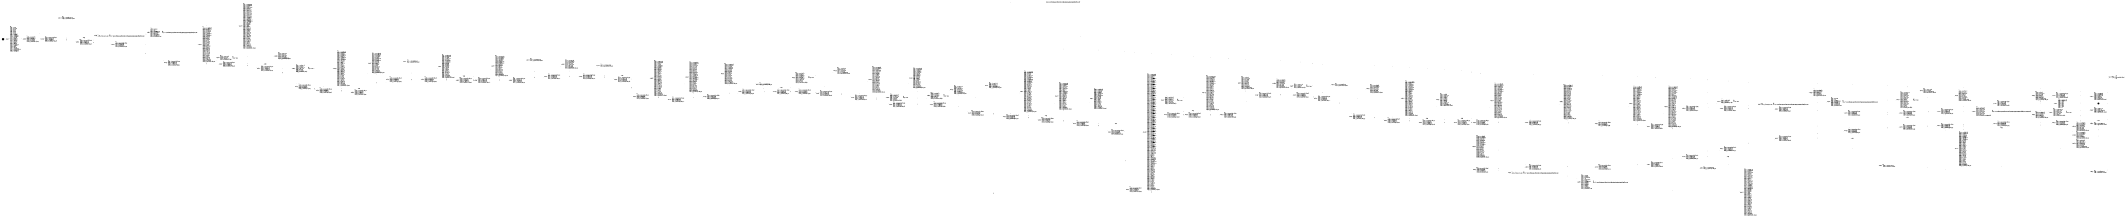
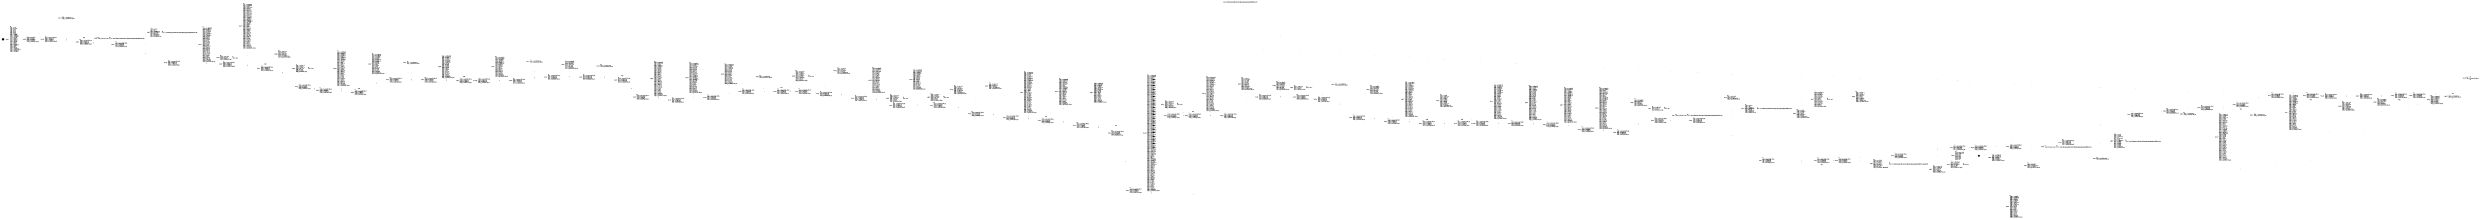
node "0x401f83 [28]": added
